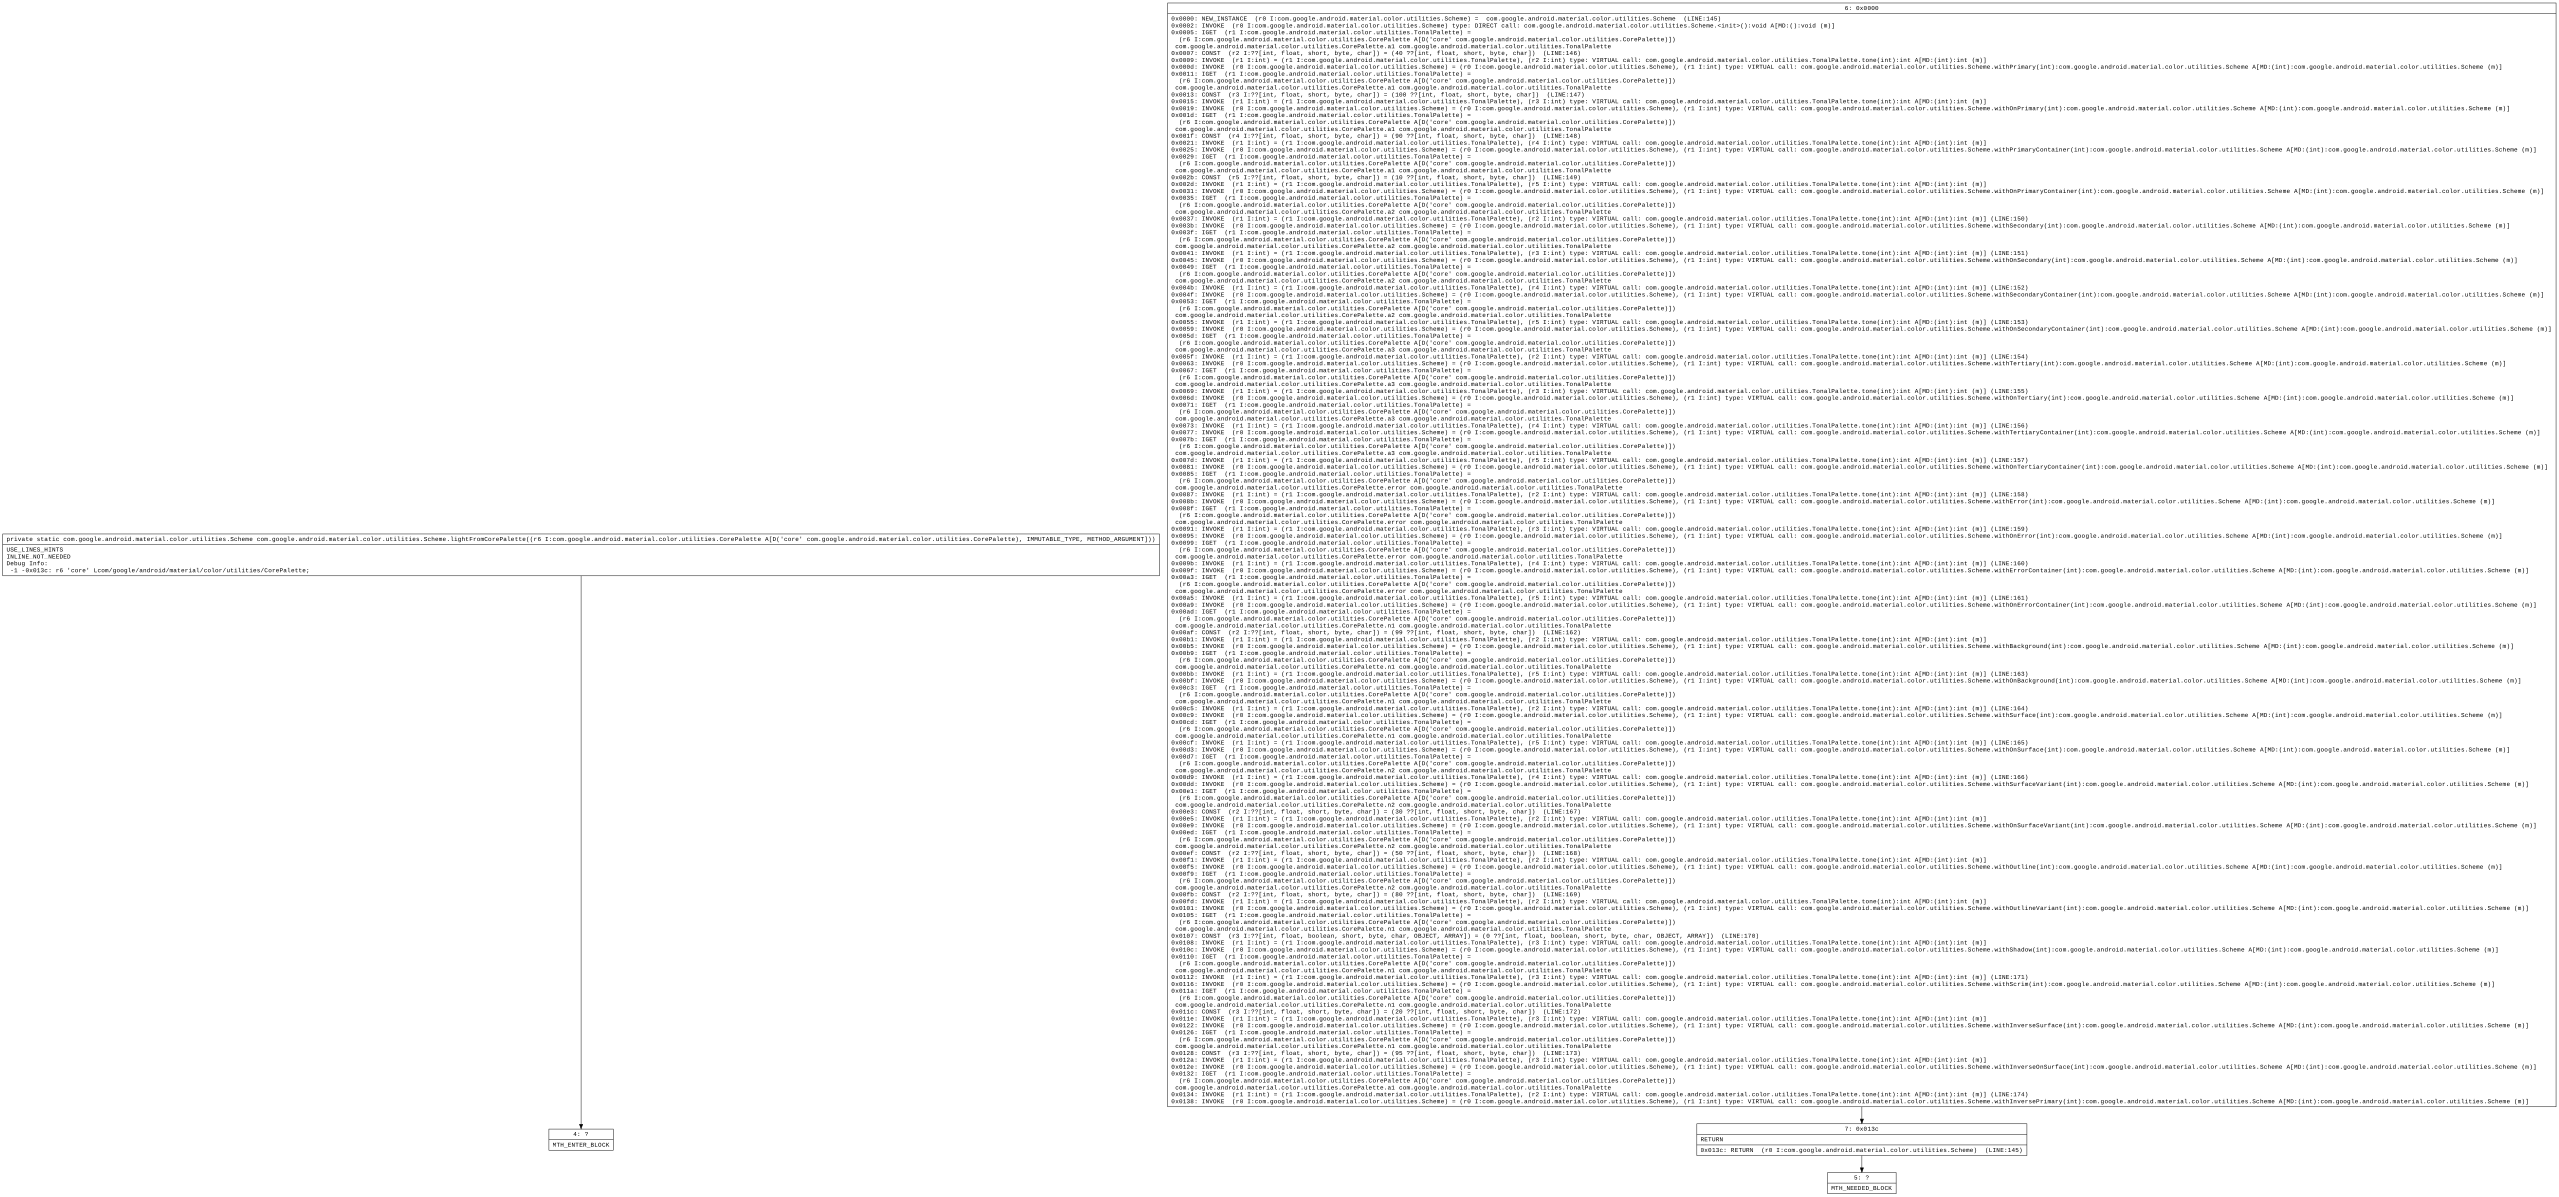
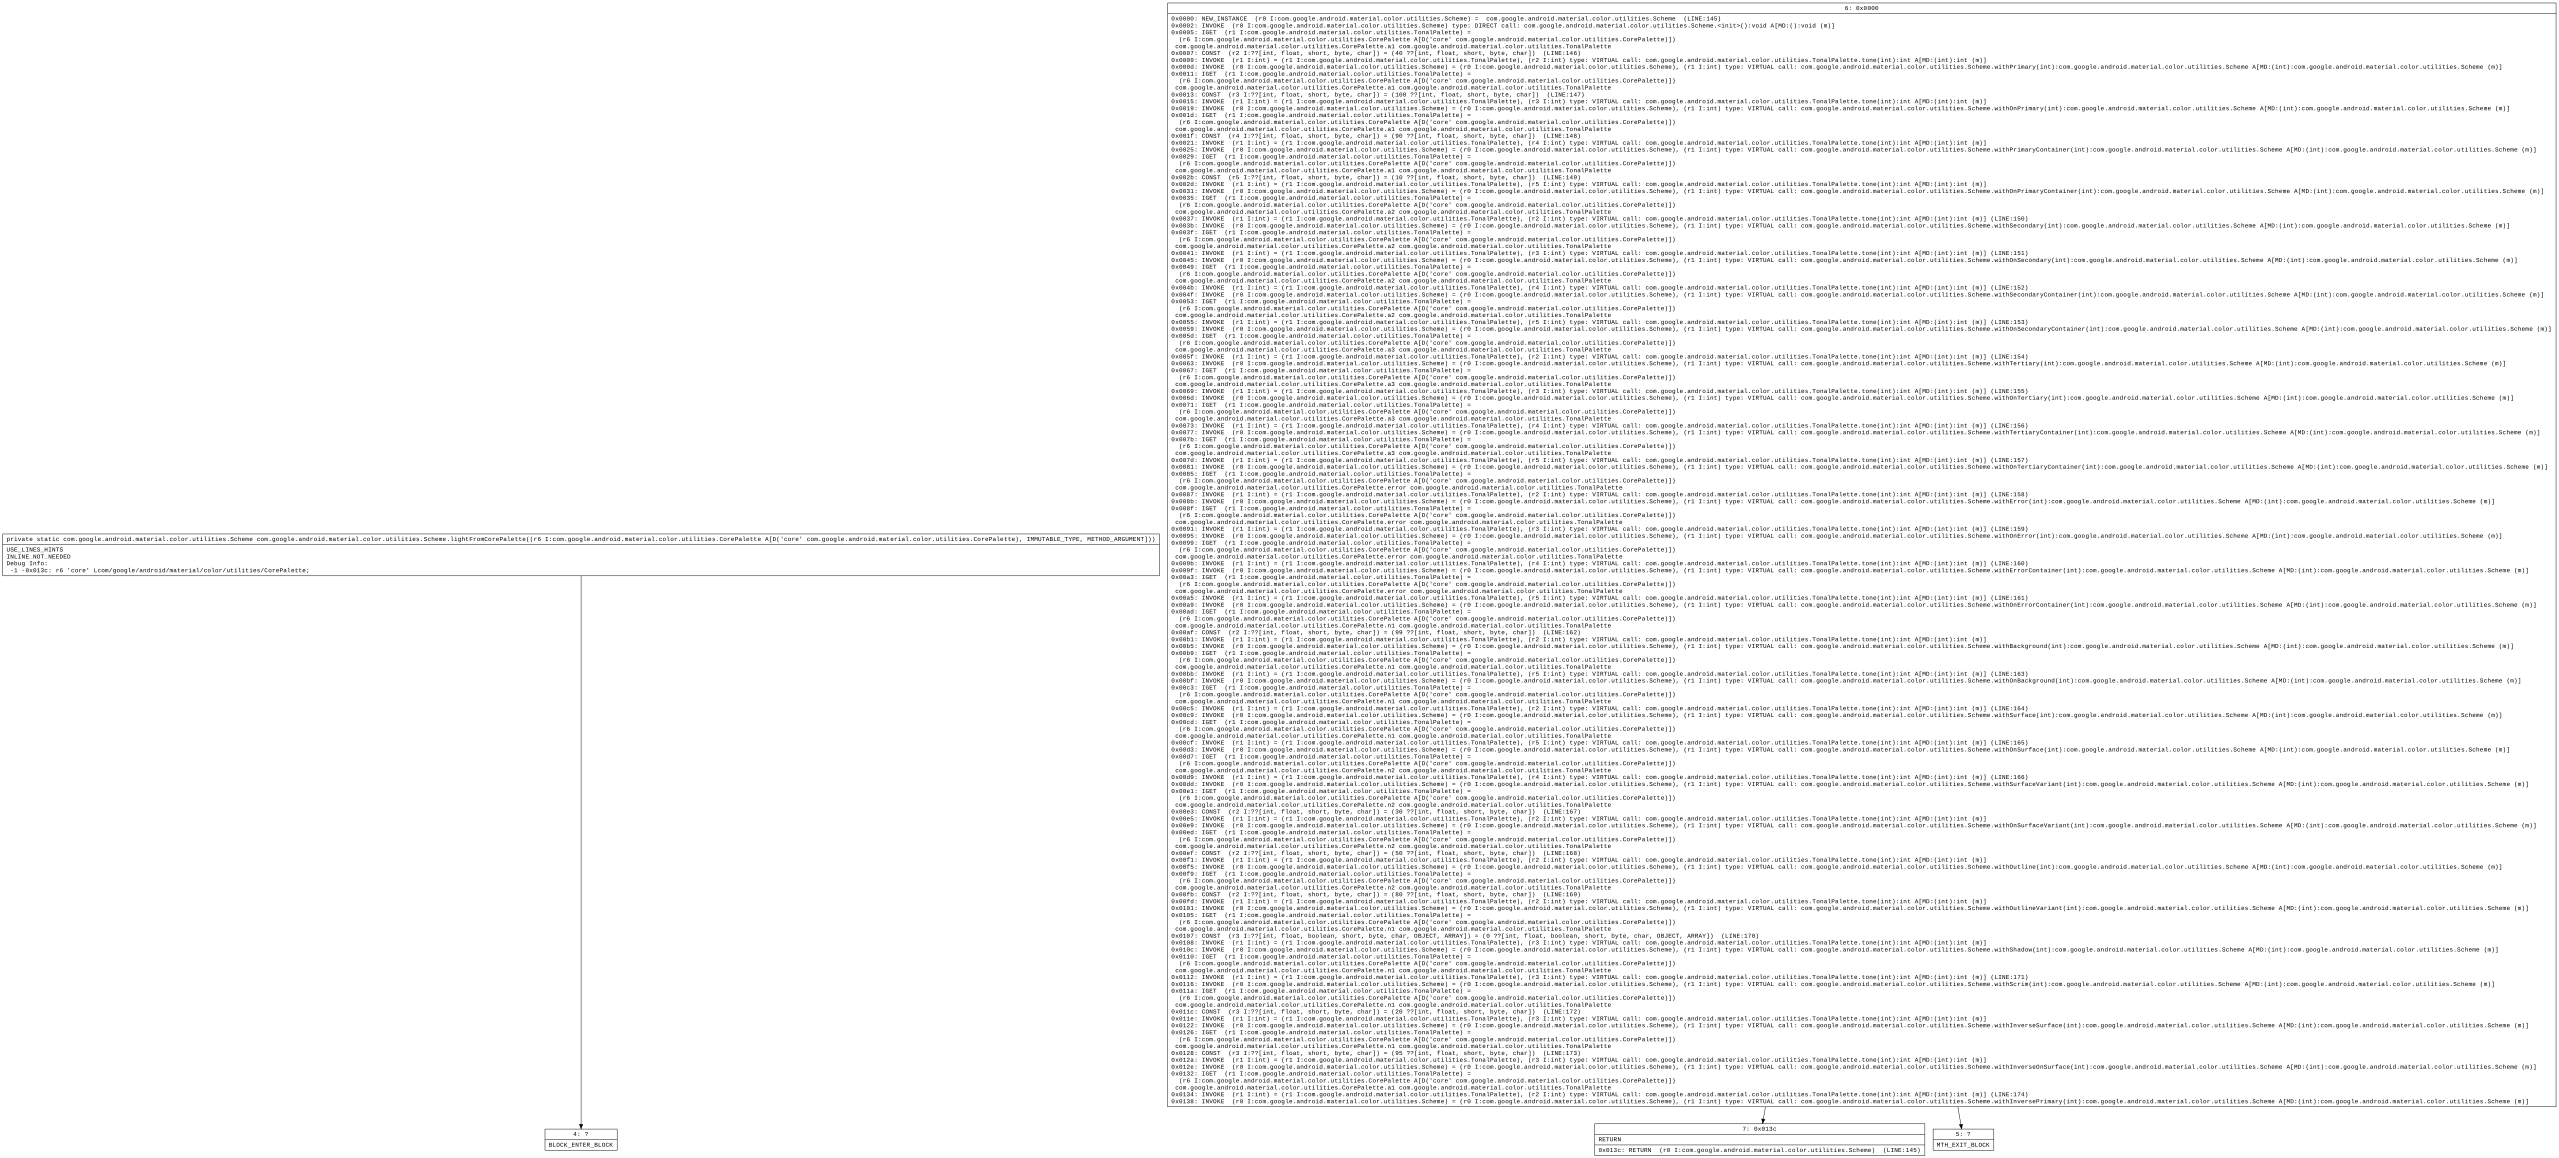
node "4: ?": text "MTH_ENTER_BLOCK" -> "BLOCK_ENTER_BLOCK"
edge "7: 0x013c" -> "5: ?": now "6: 0x0000" -> "5: ?"
node "5: ?": text "MTH_NEEDED_BLOCK" -> "MTH_EXIT_BLOCK"
